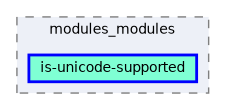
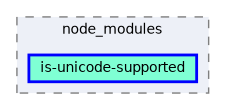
cluster "modules_modules": label "modules_modules" -> "node_modules"
